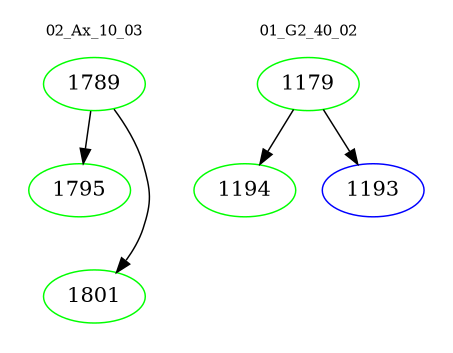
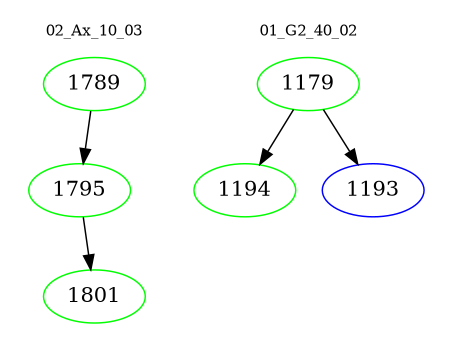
edge "1789" -> "1801": now "1795" -> "1801"
